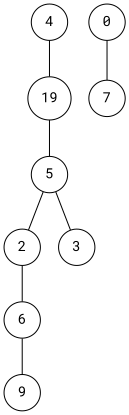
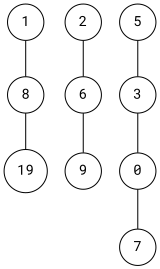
node "1": added
node "4": label "4" -> "8"
edge "3" -- "0": added
edge "19" -- "5": removed
edge "5" -- "2": removed
